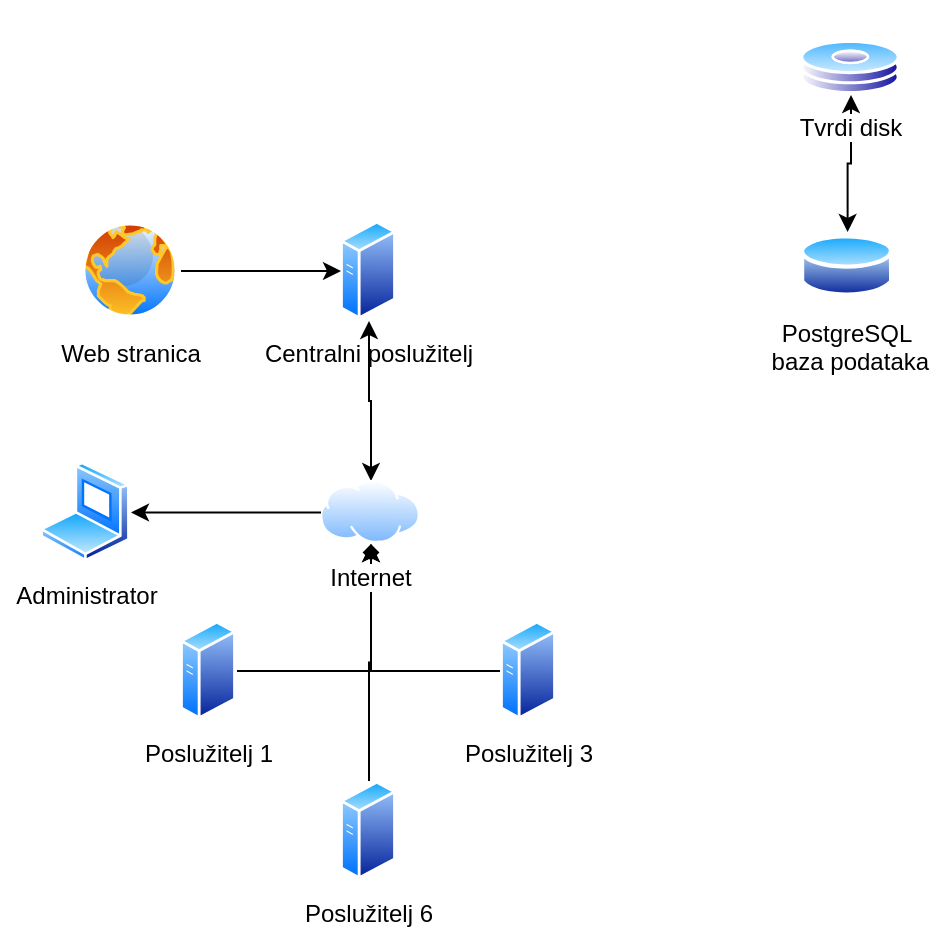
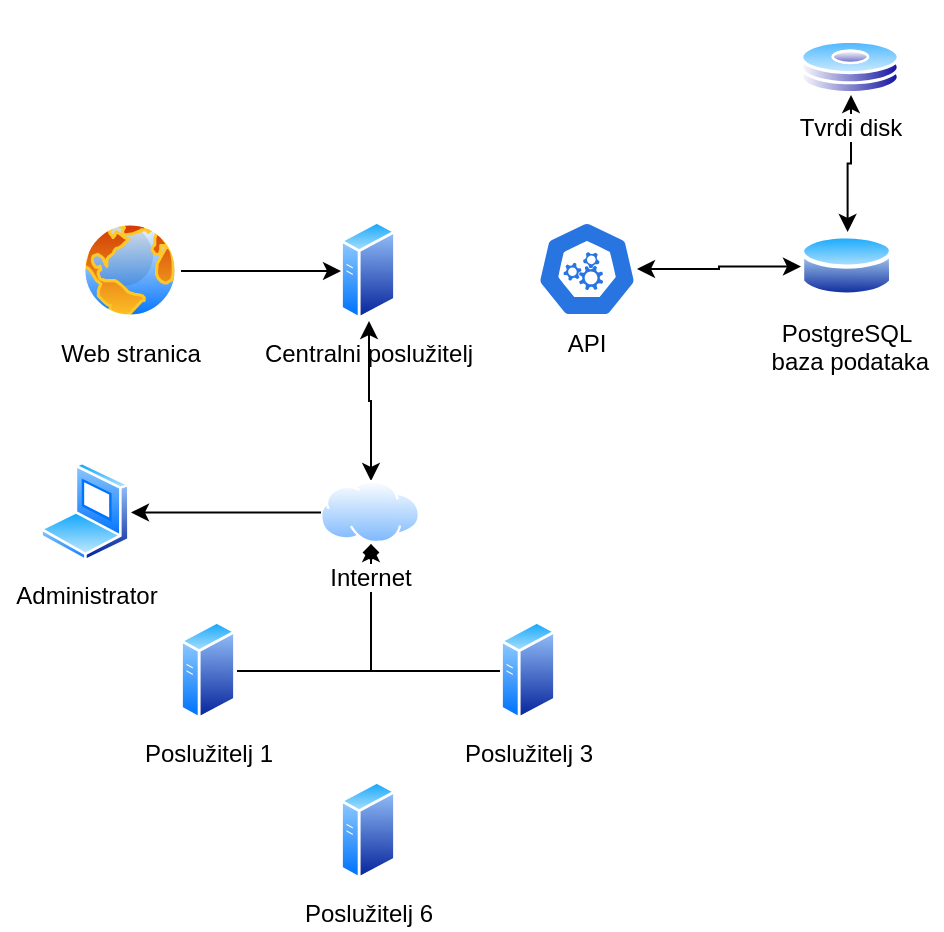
edge "PostgreSQL baza podataka" -- "API": added
node "API": added
edge "Poslužitelj 6" -> "Internet": removed
